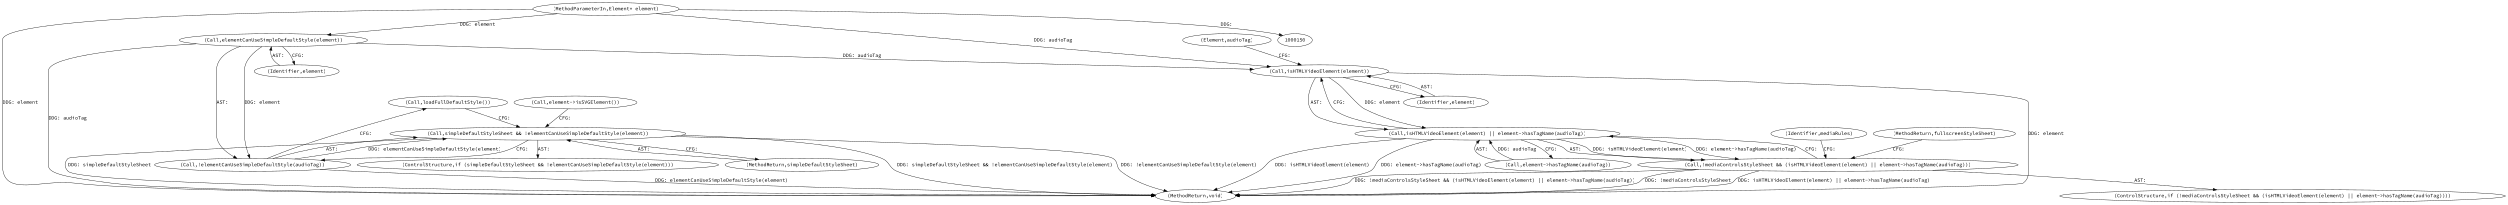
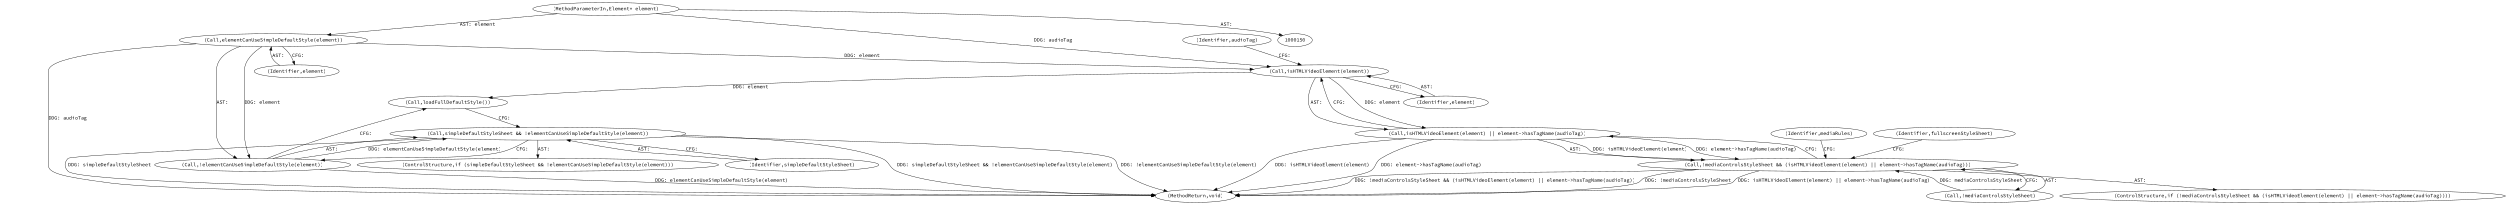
edge "(MethodParameterIn,Element* element)" -> "(Call,elementCanUseSimpleDefaultStyle(element))": label "DDG: element" -> "AST: element"
edge "(MethodParameterIn,Element* element)" -> "1000150": label "DDG: " -> "AST: "
node "(Element,audioTag)": label "(Element,audioTag)" -> "(Identifier,audioTag)"
edge "(Call,elementCanUseSimpleDefaultStyle(element))" -> "(Call,isHTMLVideoElement(element))": label "DDG: audioTag" -> "DDG: element"
node "(Call,element->isSVGElement())": removed
node "(MethodReturn,fullscreenStyleSheet)": label "(MethodReturn,fullscreenStyleSheet)" -> "(Identifier,fullscreenStyleSheet)"
node "(Call,!elementCanUseSimpleDefaultStyle(audioTag))": label "(Call,!elementCanUseSimpleDefaultStyle(audioTag))" -> "(Call,!elementCanUseSimpleDefaultStyle(element))"
node "(MethodReturn,simpleDefaultStyleSheet)": label "(MethodReturn,simpleDefaultStyleSheet)" -> "(Identifier,simpleDefaultStyleSheet)"
node "(Call,element->hasTagName(audioTag))": removed
edge "(MethodParameterIn,Element* element)" -> "(MethodReturn,void)": removed, label "DDG: element"
edge "(Call,isHTMLVideoElement(element))" -> "(MethodReturn,void)": now "(Call,isHTMLVideoElement(element))" -> "(Call,loadFullDefaultStyle())"
node "(Call,!mediaControlsStyleSheet)": added
